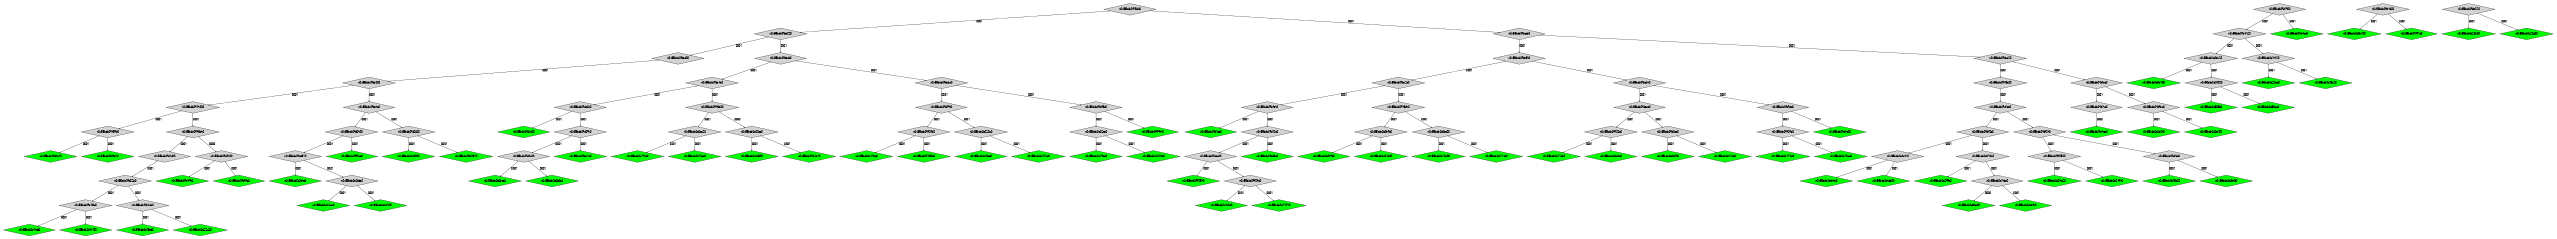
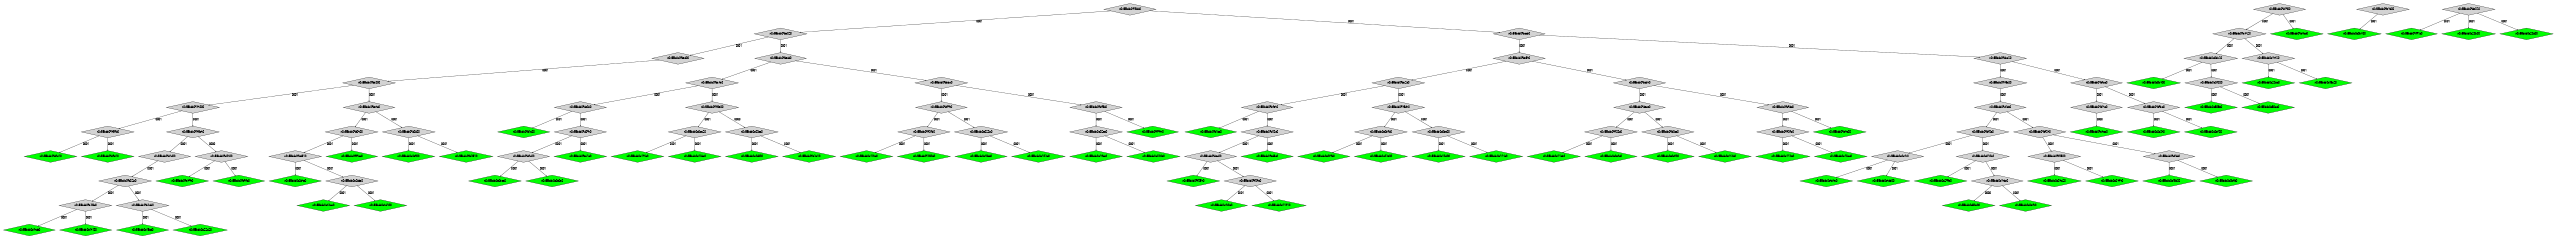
edge "n0x55b6b09e7680" -> "n0x55b6b09f91c0": now "n0x55b6b09de820" -> "n0x55b6b09f91c0"
